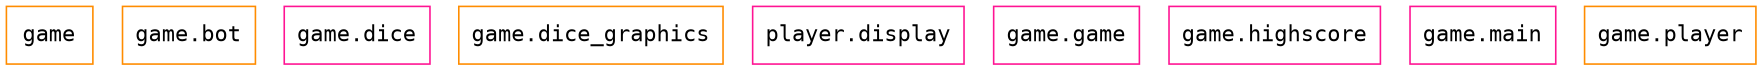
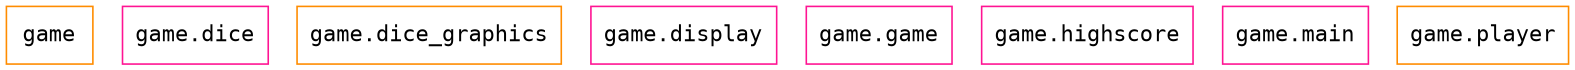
node "game.bot": removed
node "player.display": label "player.display" -> "game.display"
